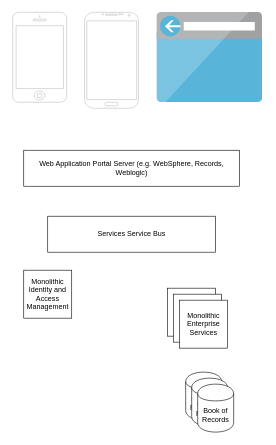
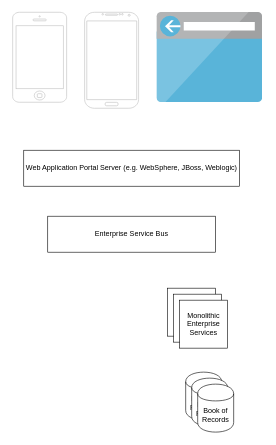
node "Web Application Portal Server (e.g. WebSphere, Records, Weblogic)": label "Web Application Portal Server (e.g. WebSphere, Records, Weblogic)" -> "Web Application Portal Server (e.g. WebSphere, JBoss, Weblogic)"
node "Services Service Bus": label "Services Service Bus" -> "Enterprise Service Bus"
node "Monolithic Identity and Access Management": removed
